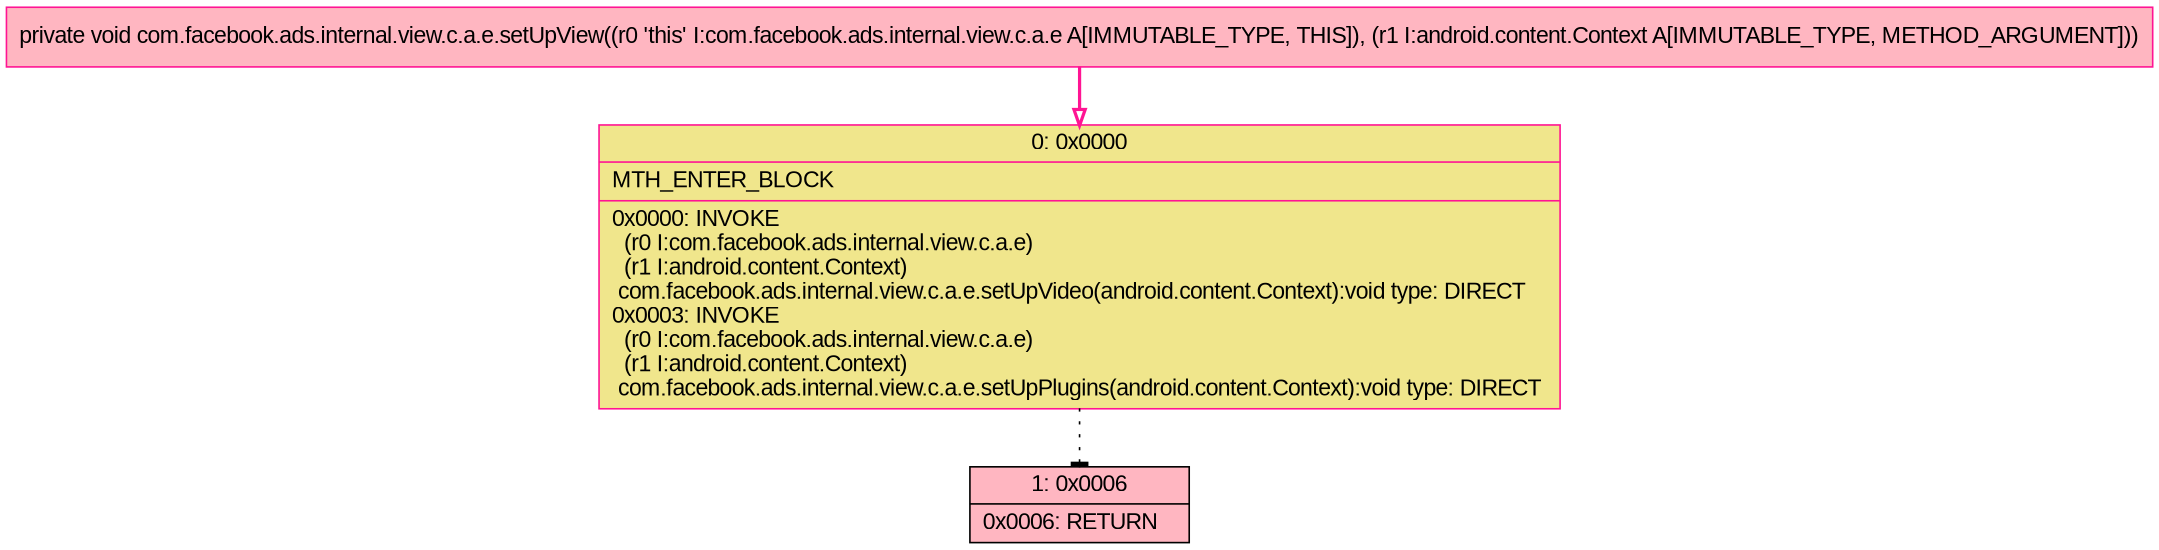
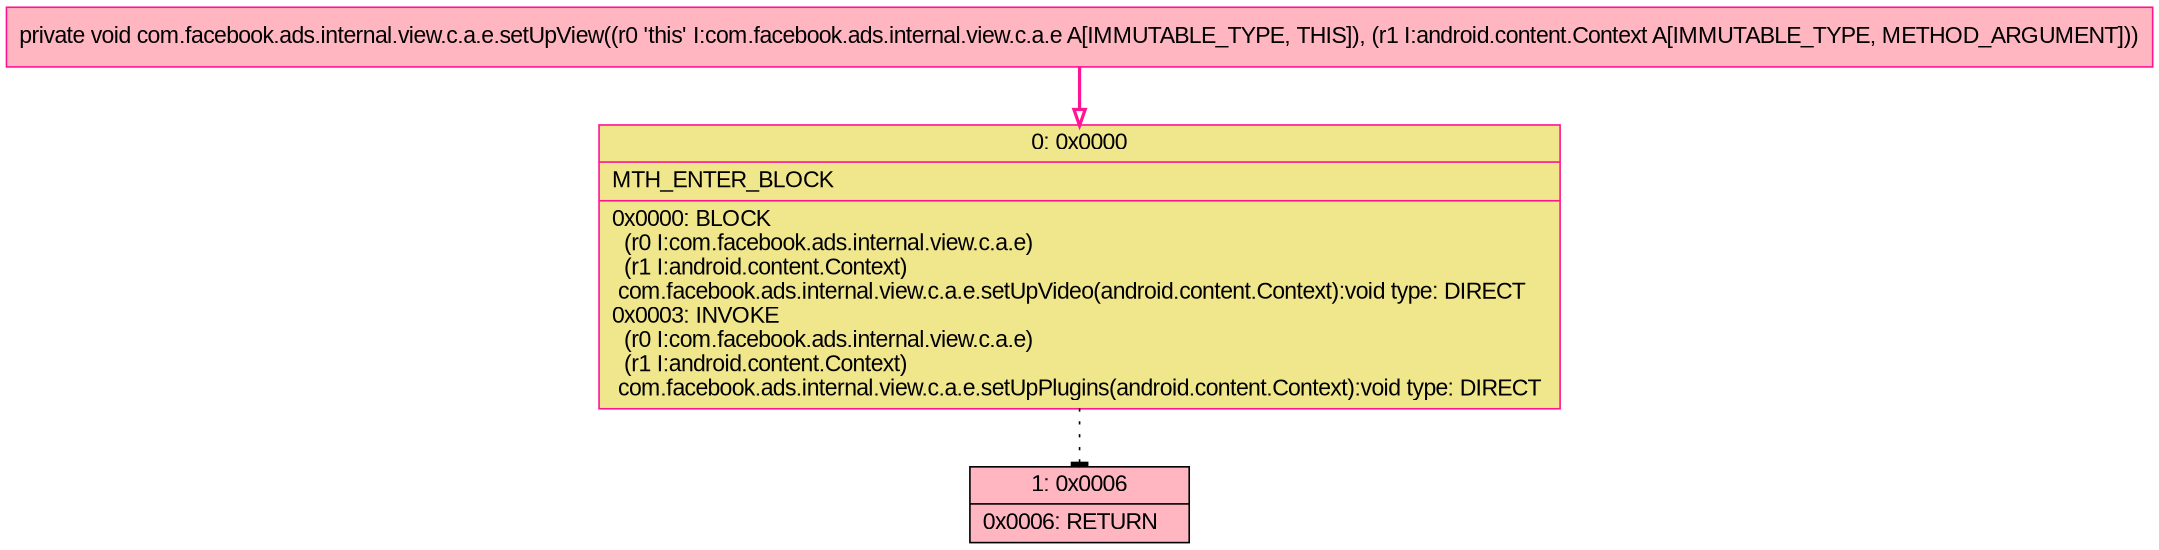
node "0: 0x0000": text "0x0000: INVOKE" -> "0x0000: BLOCK"
